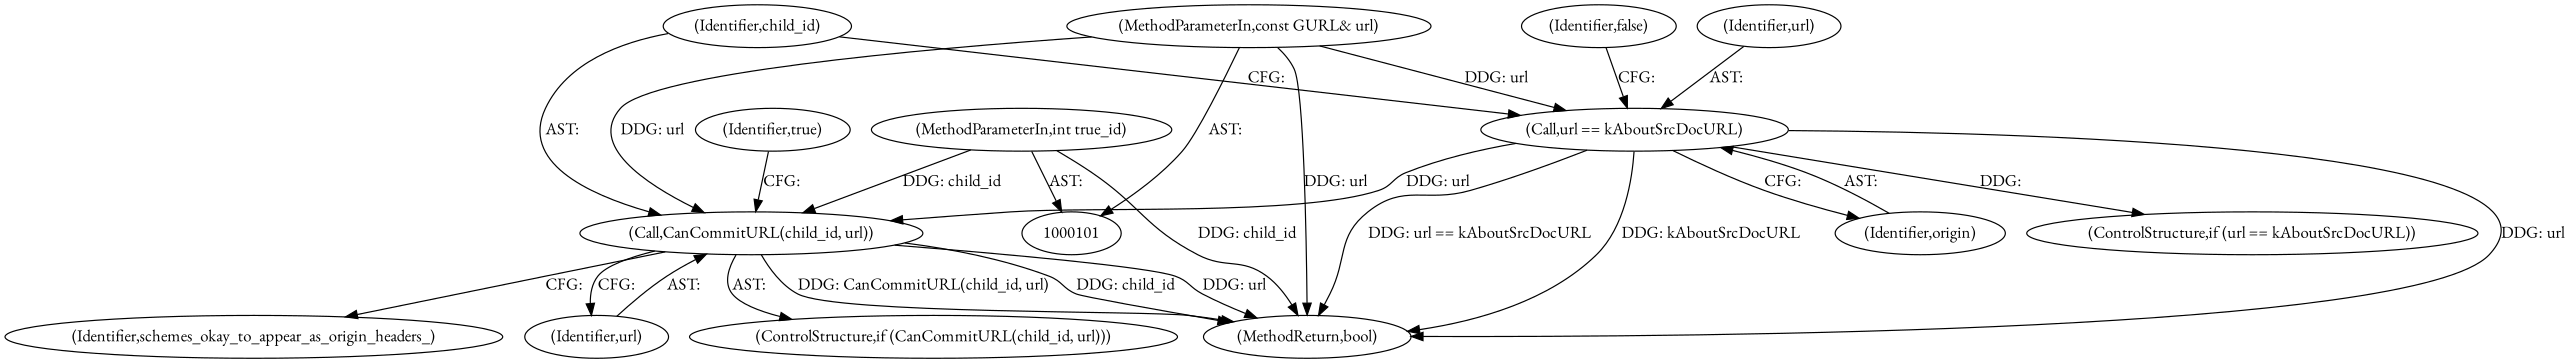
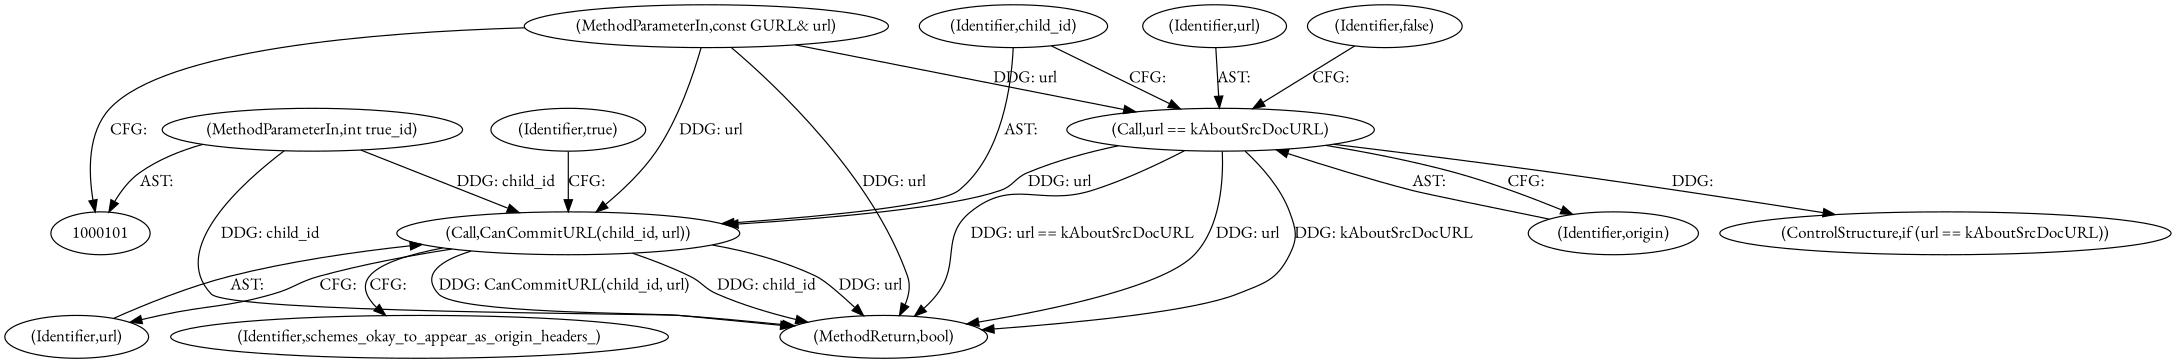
edge "(MethodParameterIn,const GURL& url)" -> "1000101": label "AST: " -> "CFG: "
node "(ControlStructure,if (CanCommitURL(child_id, url)))": removed
